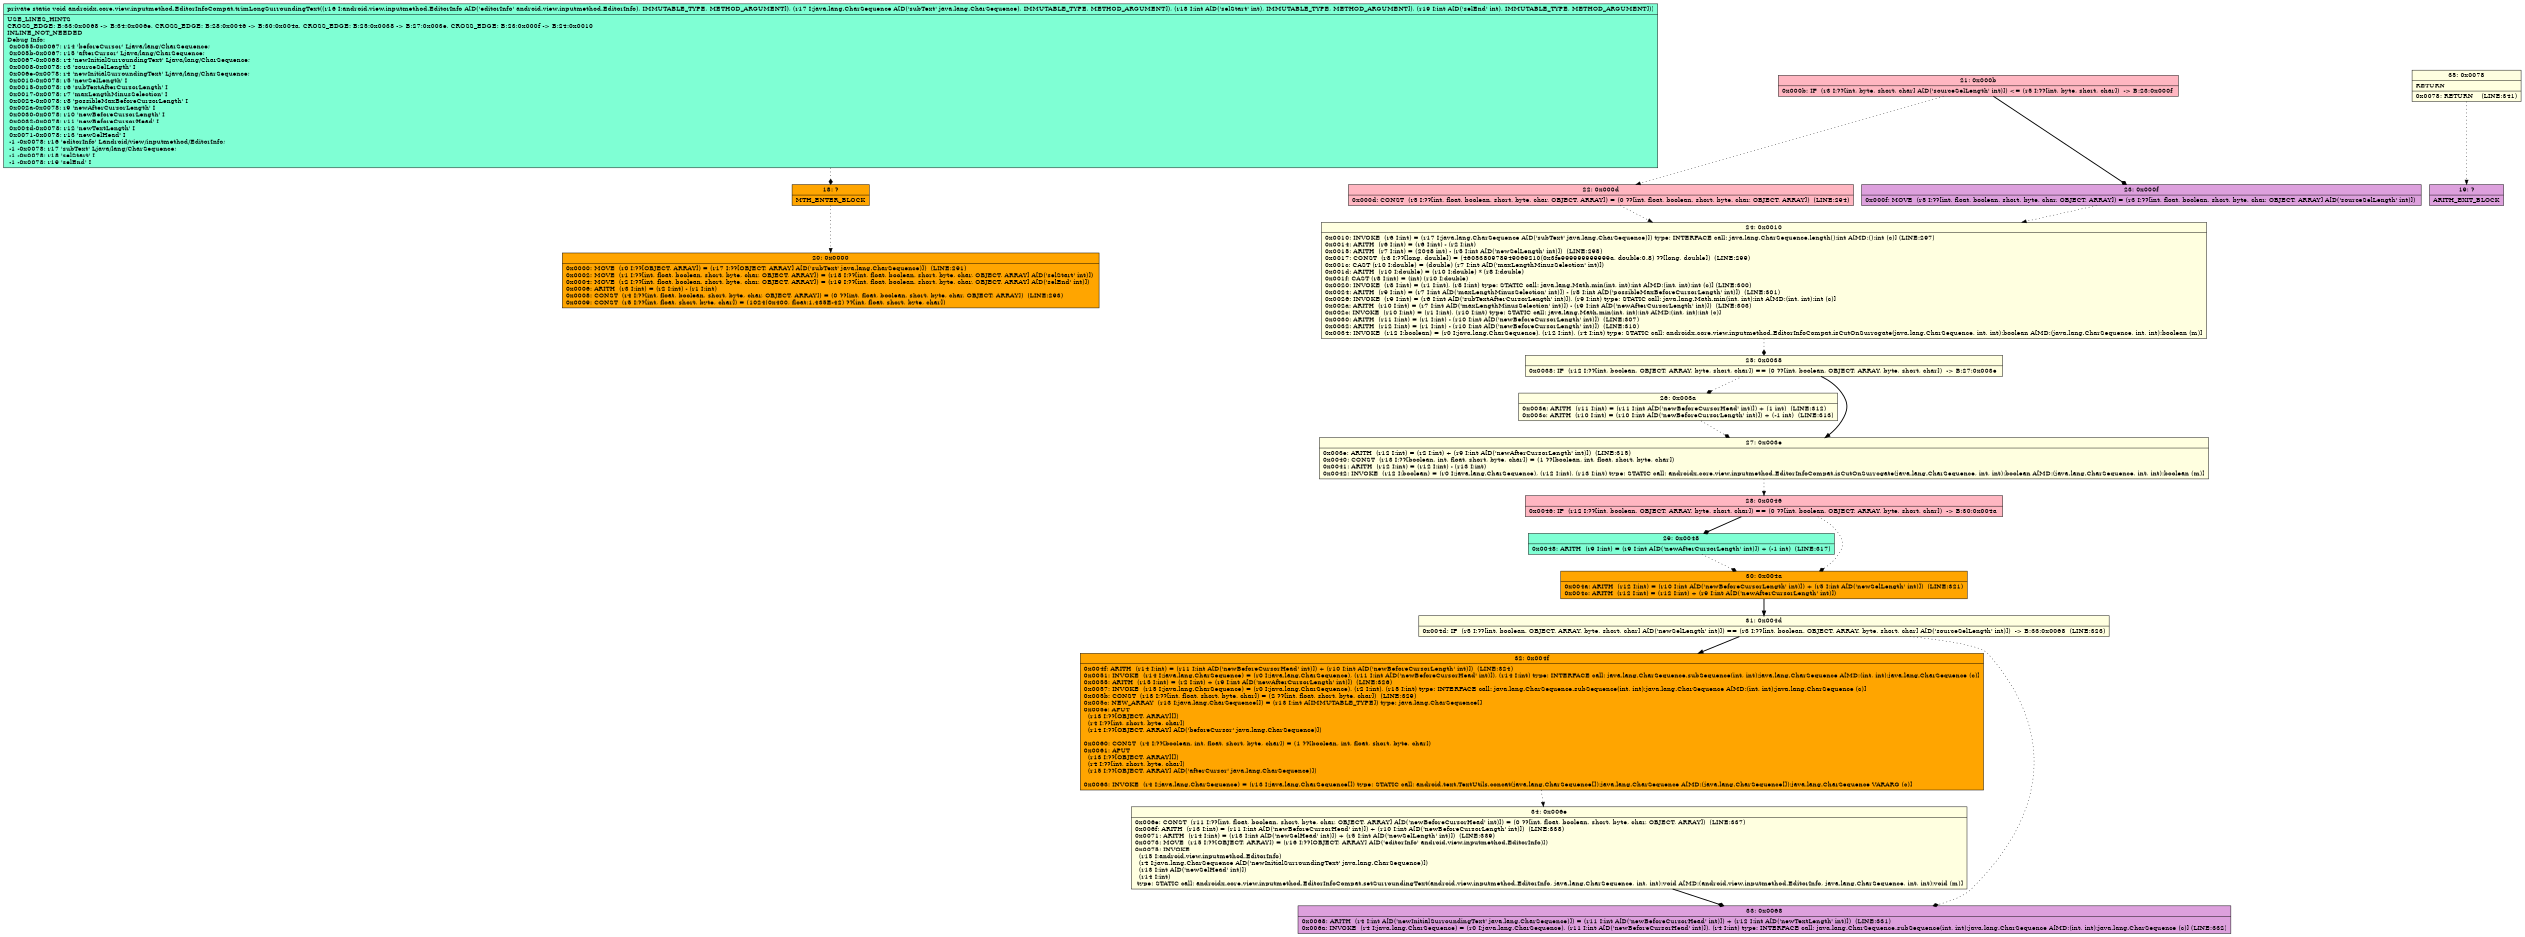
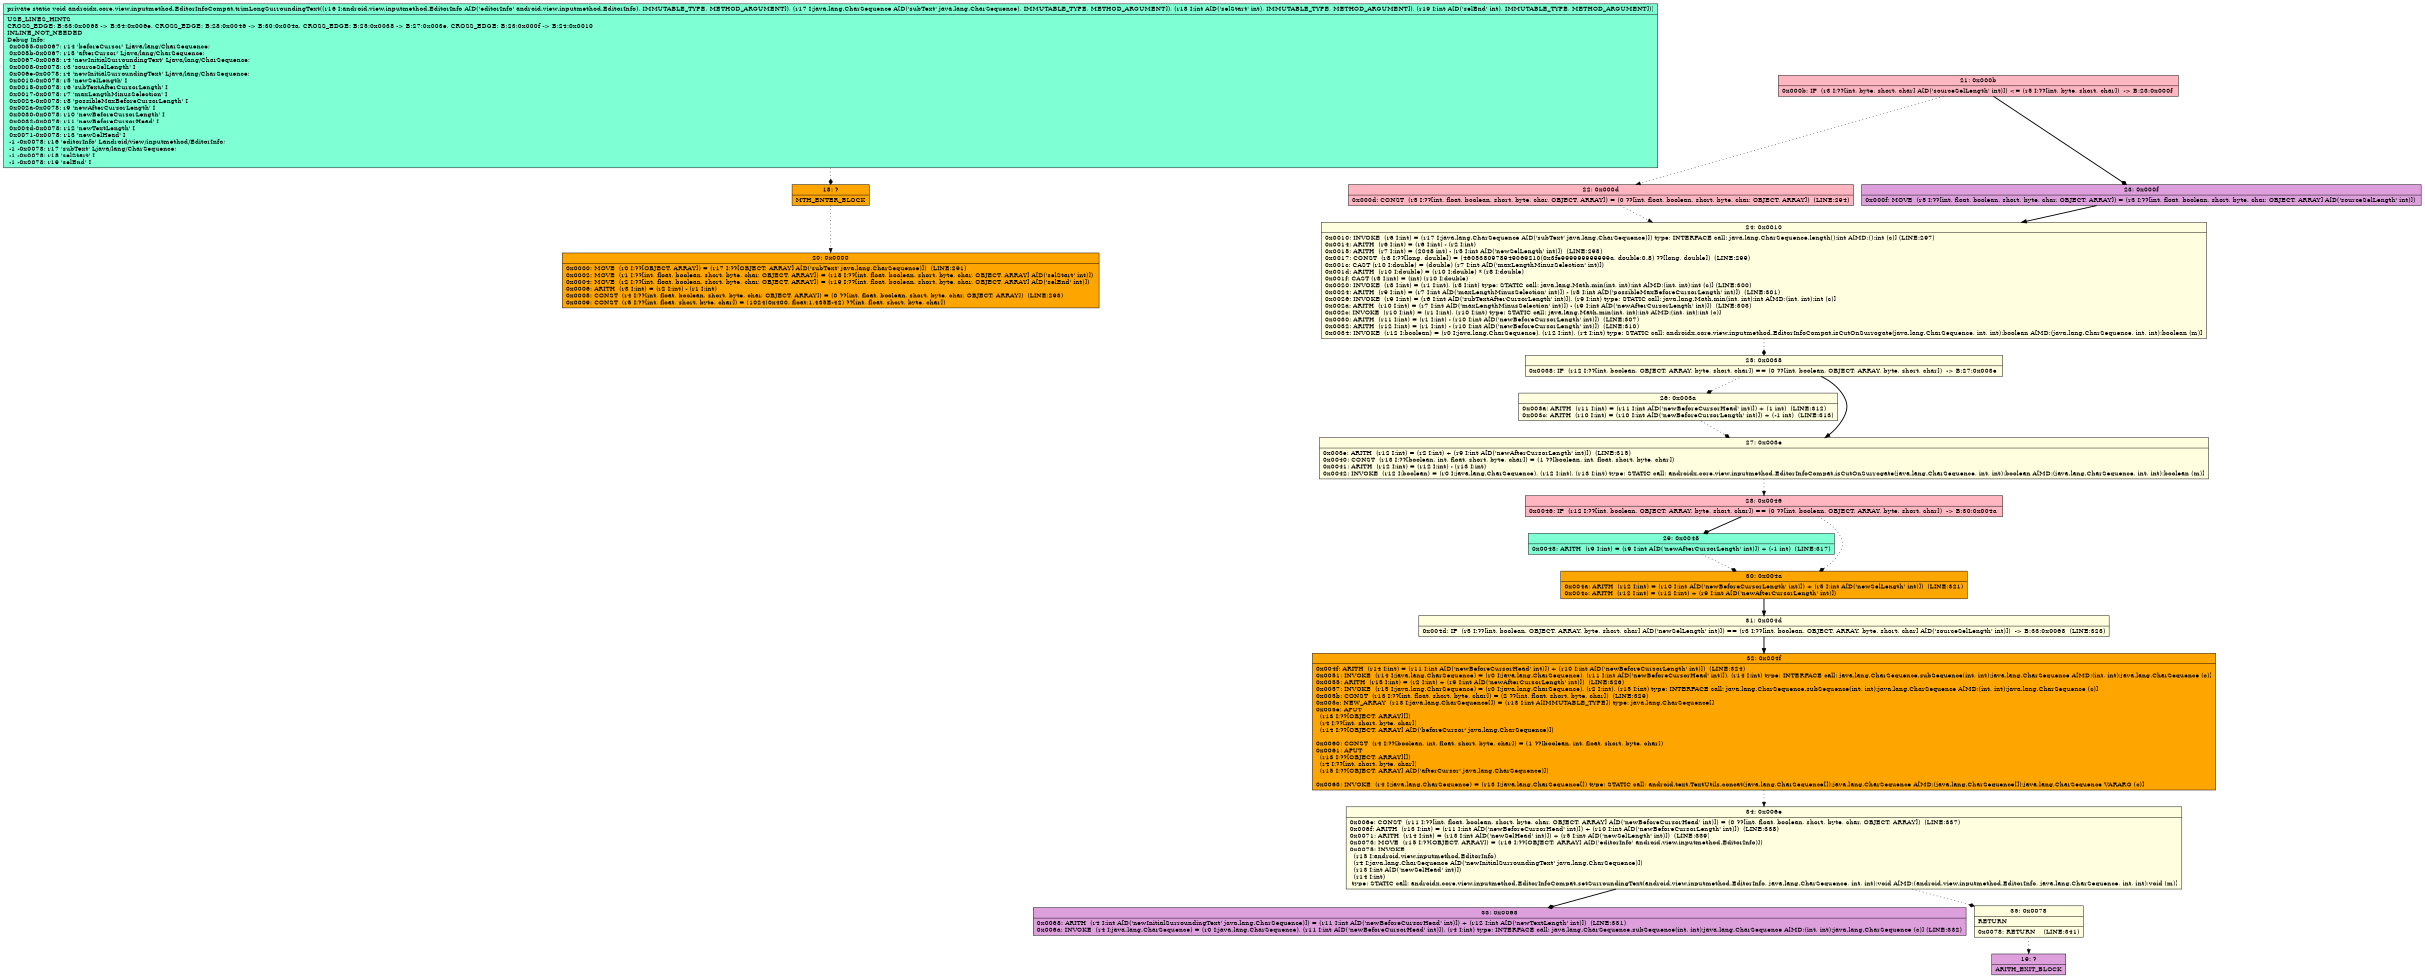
edge "23: 0x000f" -> "24: 0x0010": style dotted -> bold
edge "31: 0x004d" -> "33: 0x0068": removed
edge "34: 0x006e" -> "35: 0x0078": added
